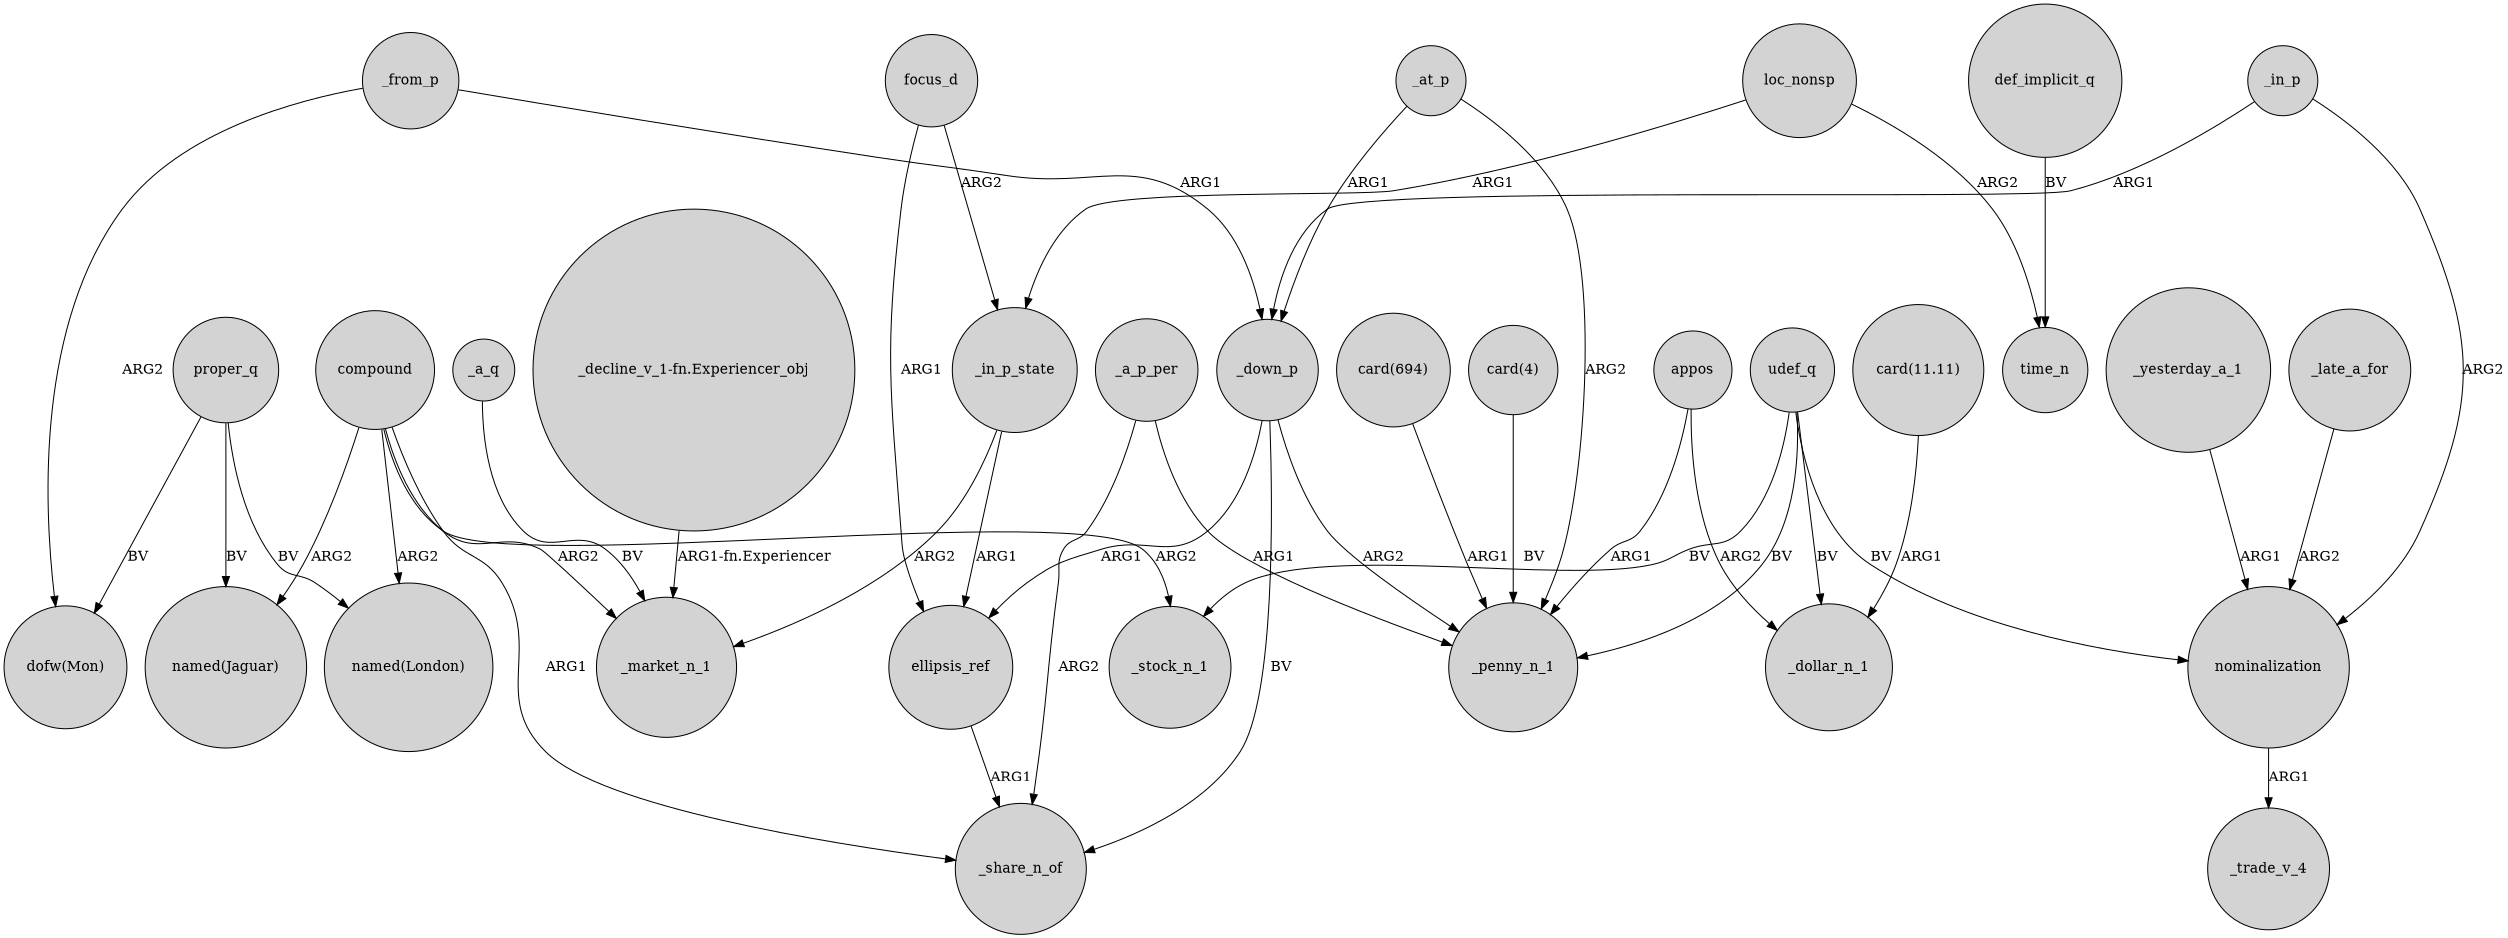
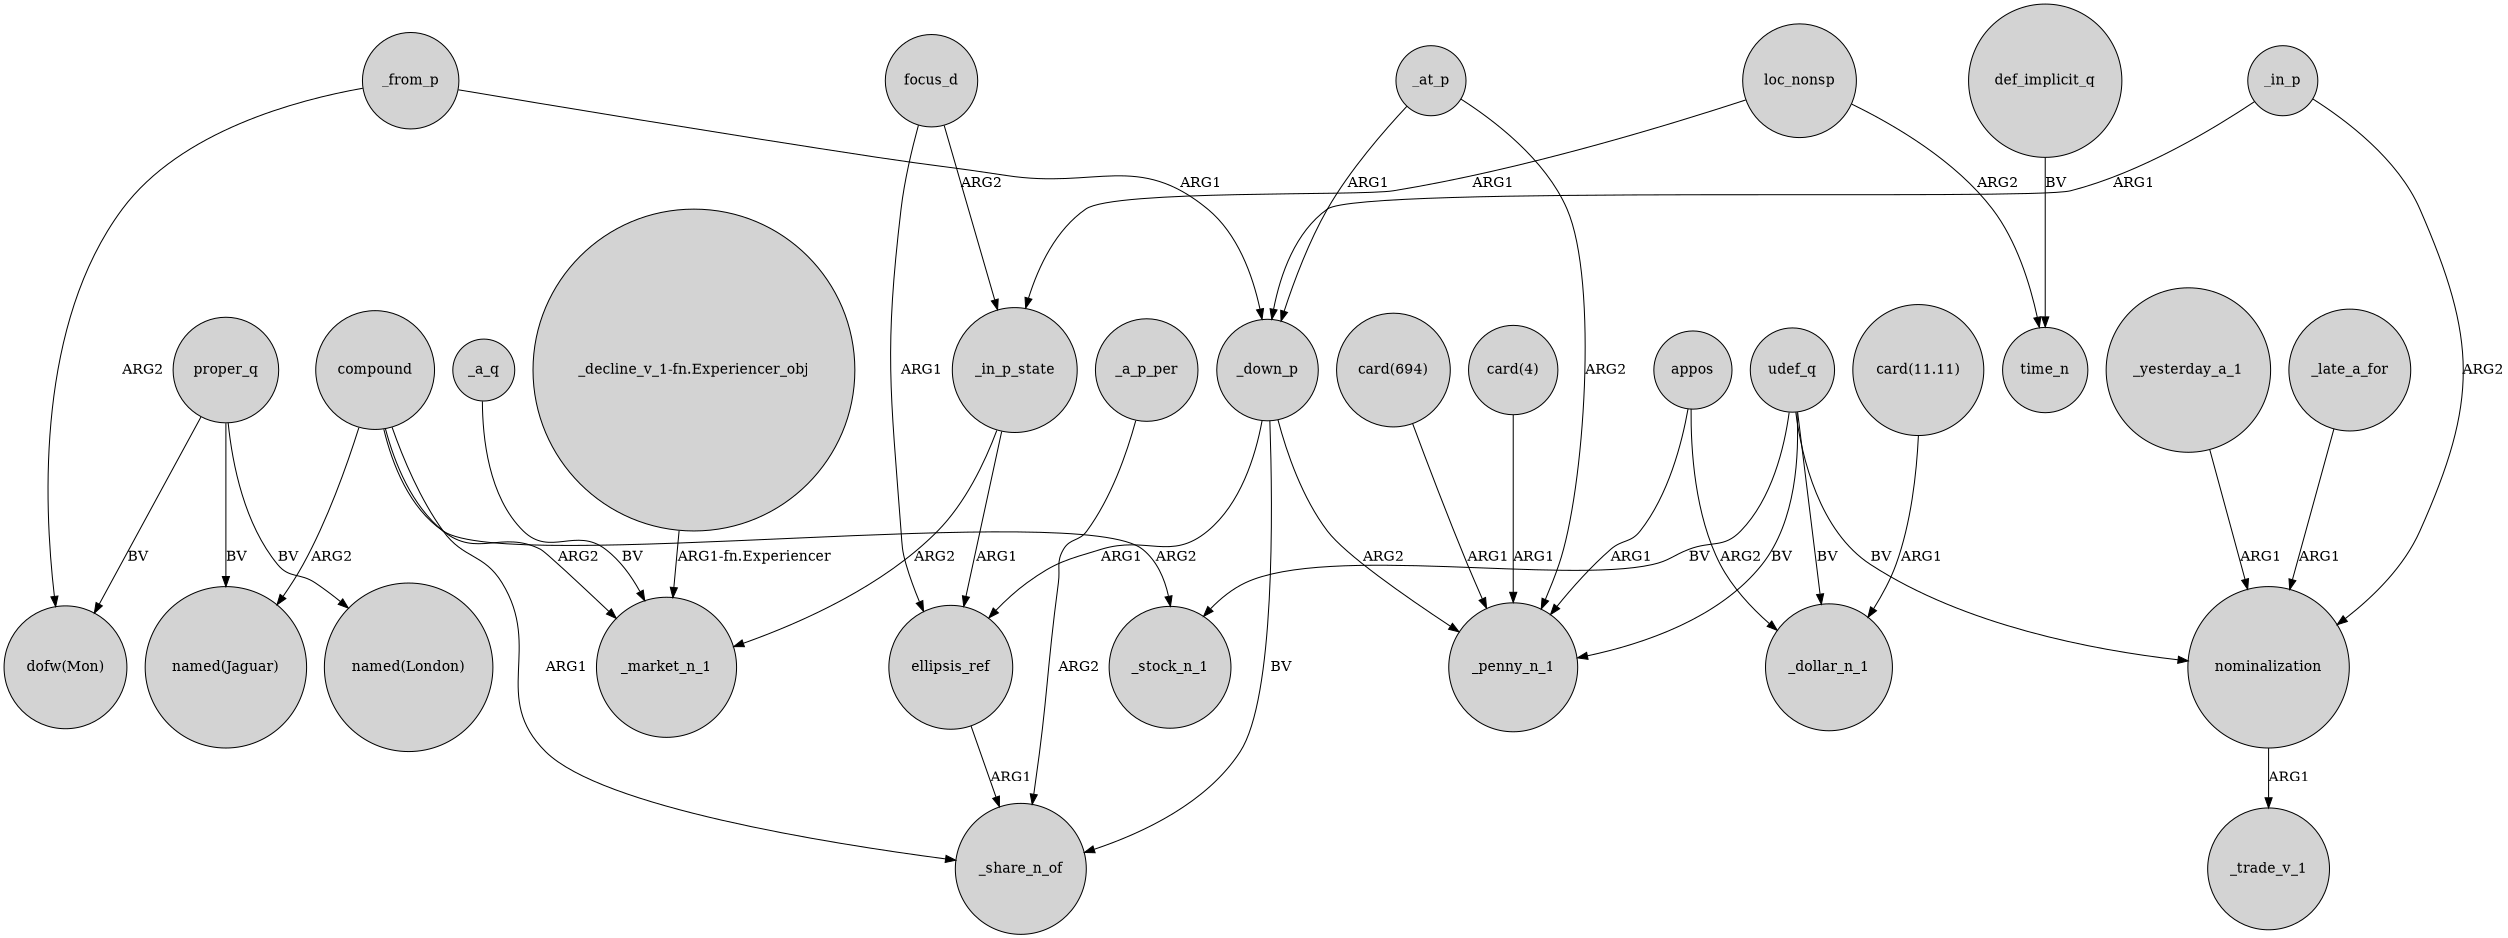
edge "compound" -> "named(London)": removed, label "ARG2"
edge "card(4)" -> "_penny_n_1": label "BV" -> "ARG1"
edge "_late_a_for" -> "nominalization": label "ARG2" -> "ARG1"
edge "_a_p_per" -> "_penny_n_1": removed, label "ARG1"
node "_trade_v_4": label "_trade_v_4" -> "_trade_v_1"
